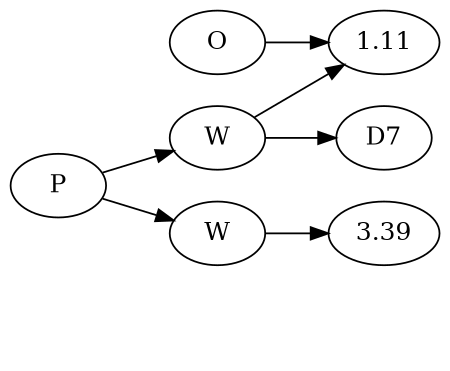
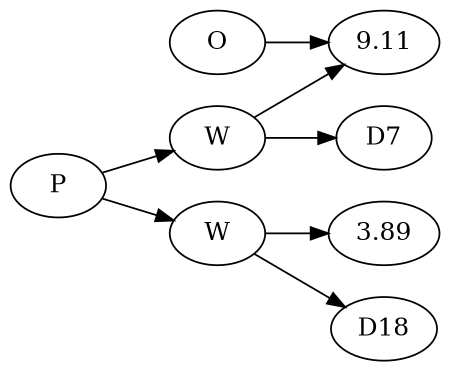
node "1.11": label "1.11" -> "9.11"
node "3.39": label "3.39" -> "3.89"
node "D18": added
